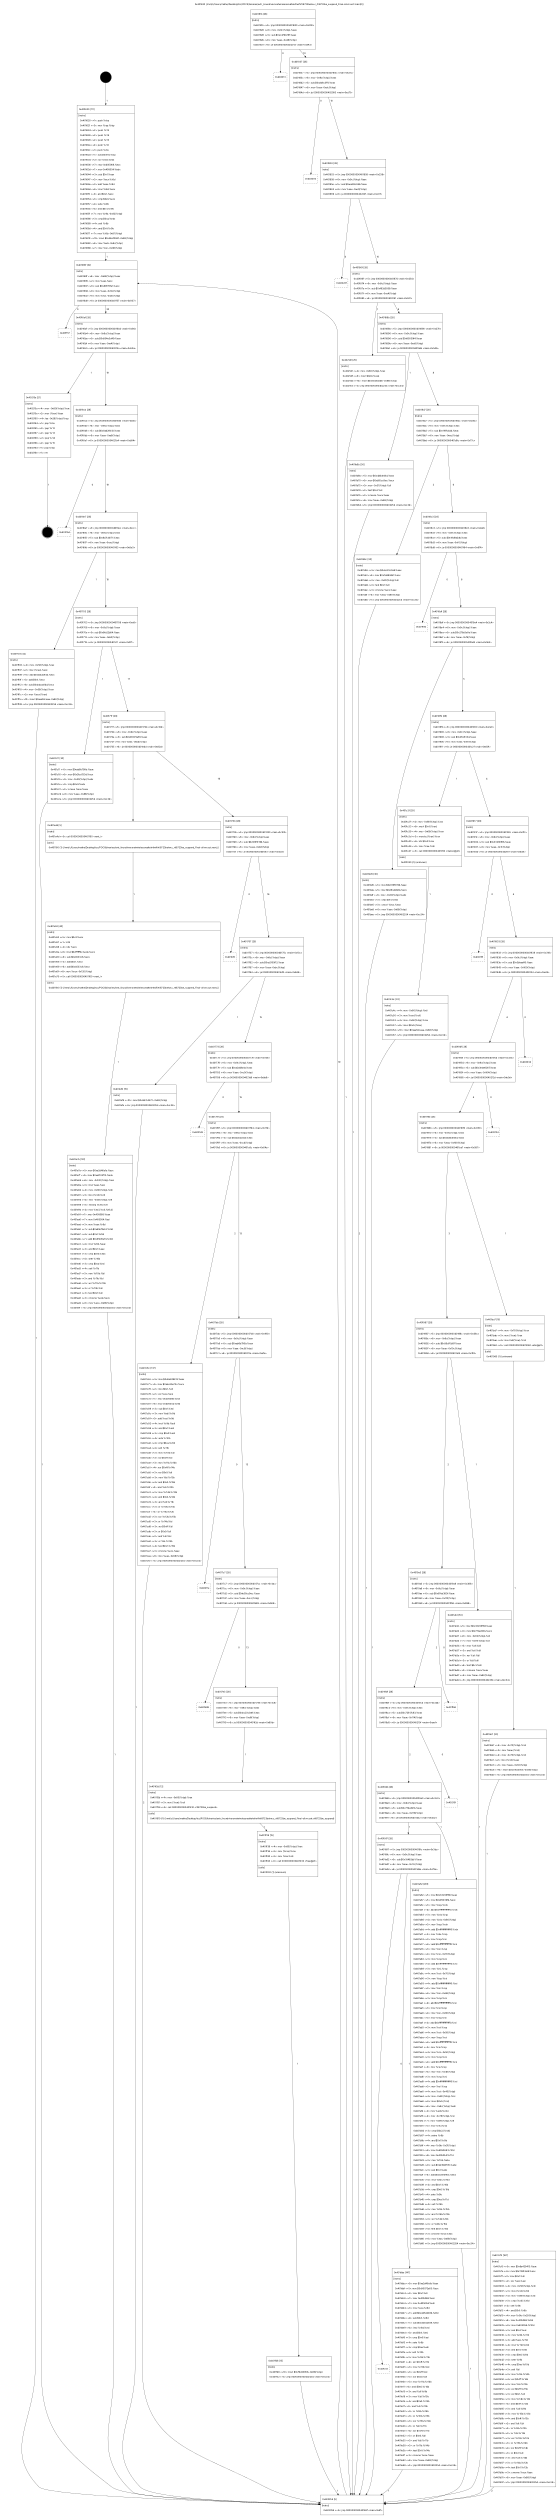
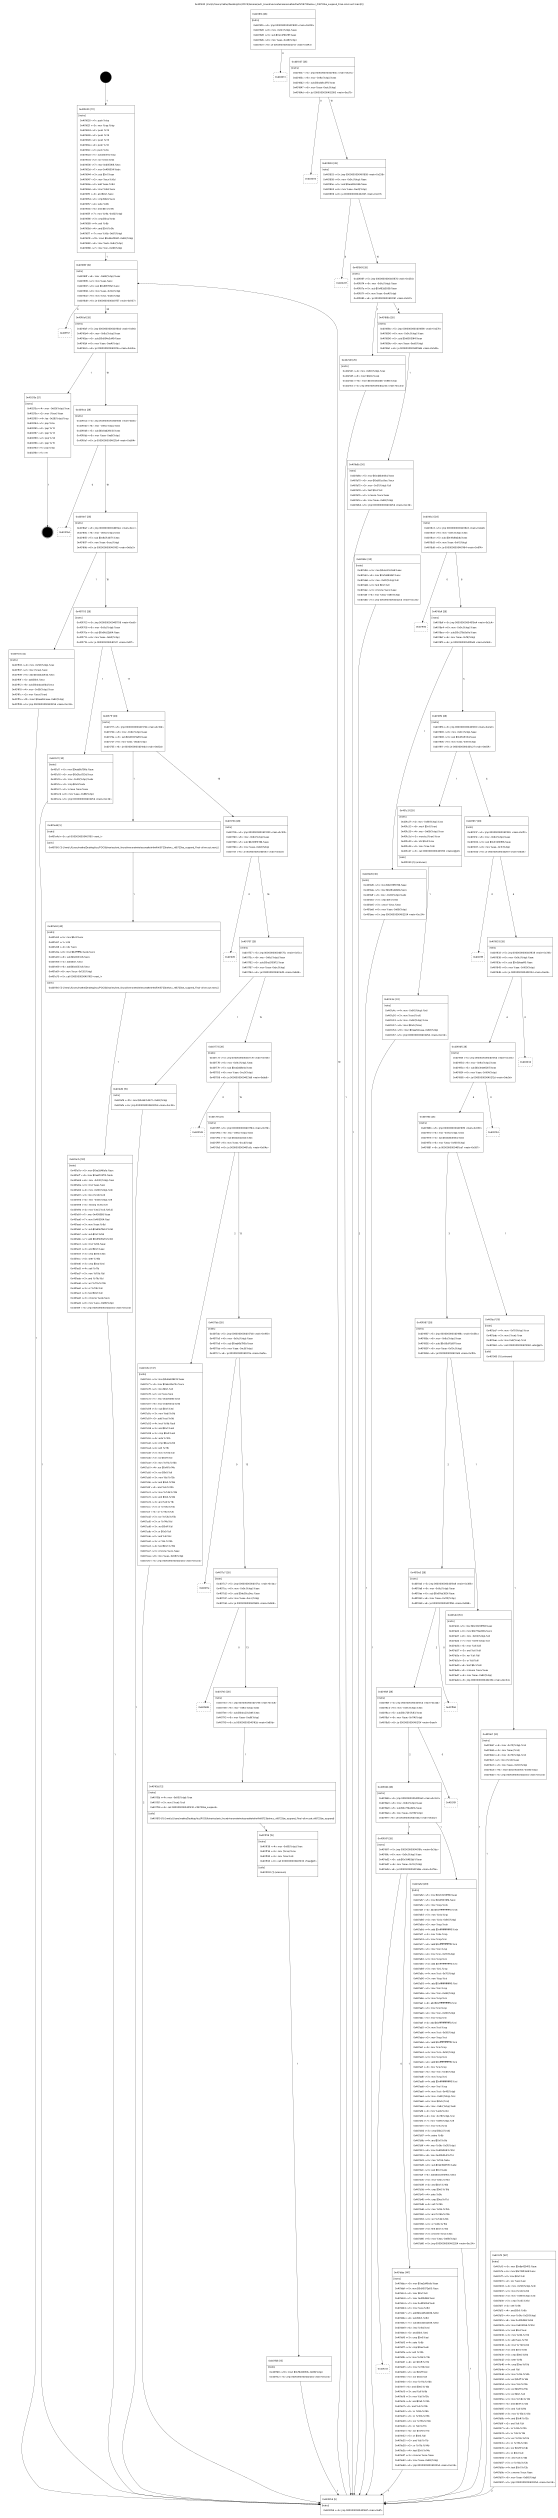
edge "0x40181b [28]" -> "0x401837 [28]": removed, label "10"
node "0x4018a7 [28]": removed
